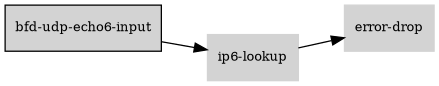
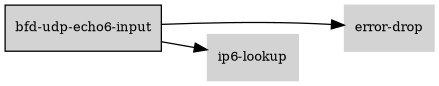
edge "ip6-lookup" -> "error-drop": now "bfd-udp-echo6-input" -> "error-drop"
